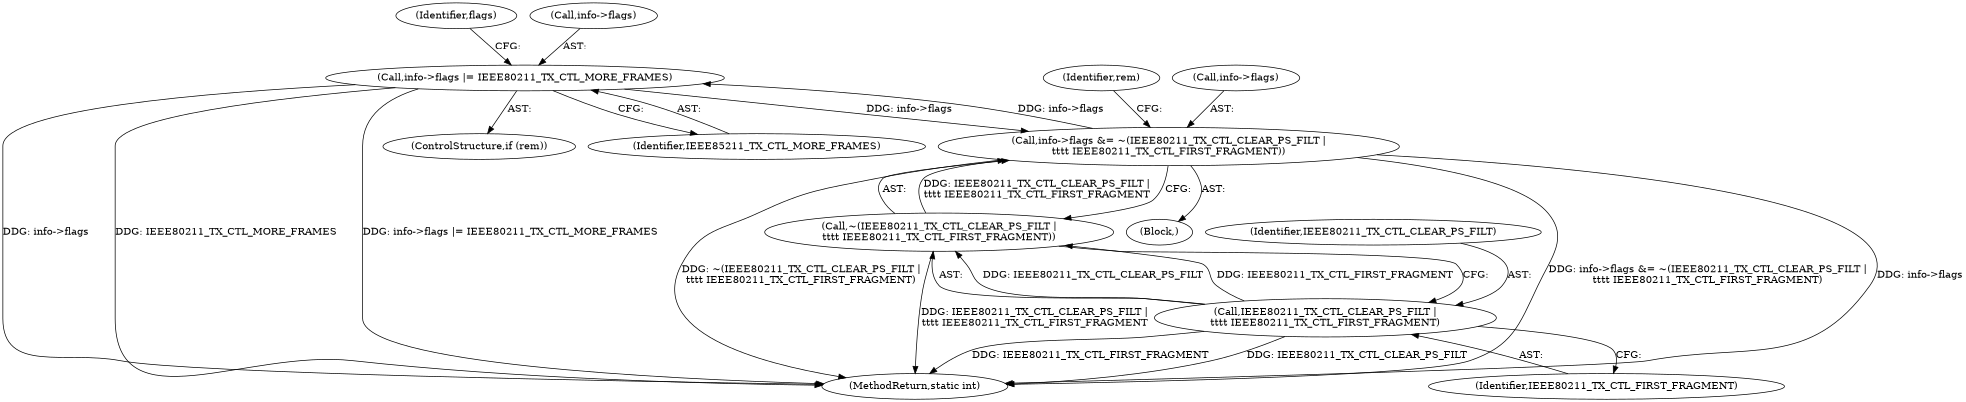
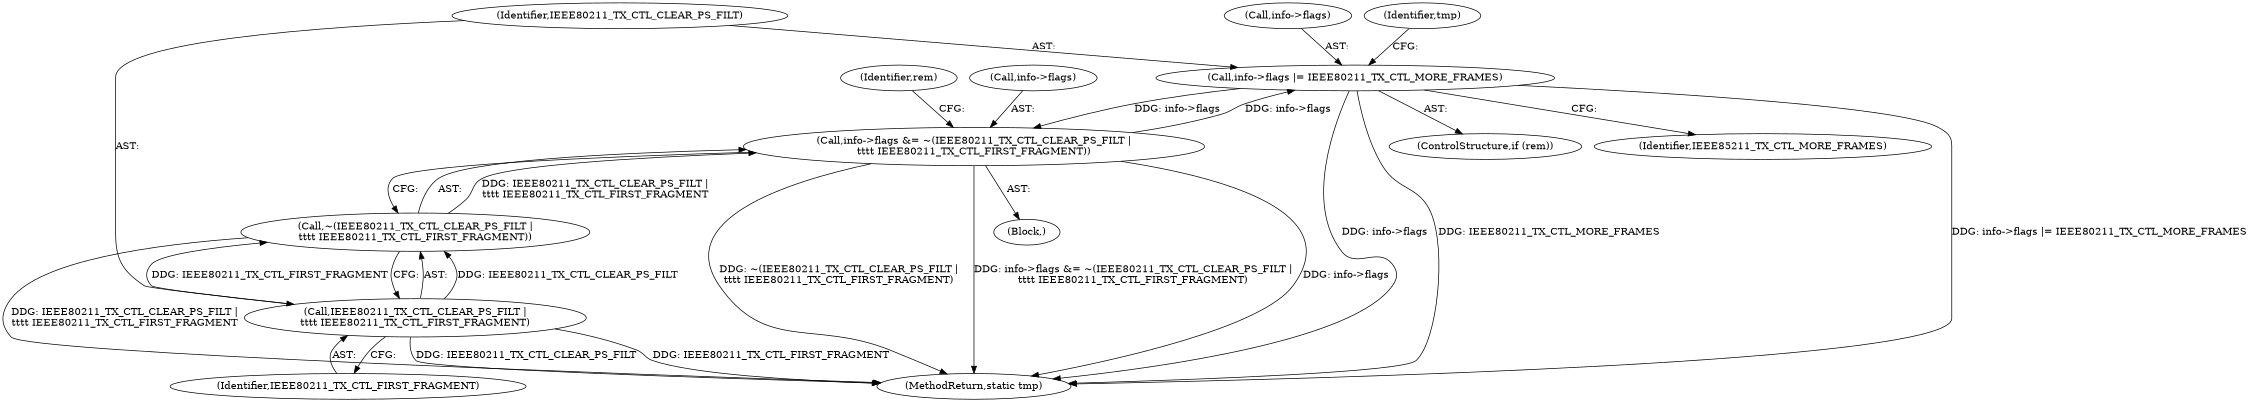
node "(Identifier,flags)": label "(Identifier,flags)" -> "(Identifier,tmp)"
edge "(Identifier,IEEE85211_TX_CTL_MORE_FRAMES)" -> "(Call,info->flags |= IEEE80211_TX_CTL_MORE_FRAMES)": now "(Identifier,IEEE80211_TX_CTL_CLEAR_PS_FILT)" -> "(Call,info->flags |= IEEE80211_TX_CTL_MORE_FRAMES)"
node "(MethodReturn,static int)": label "(MethodReturn,static int)" -> "(MethodReturn,static tmp)"
